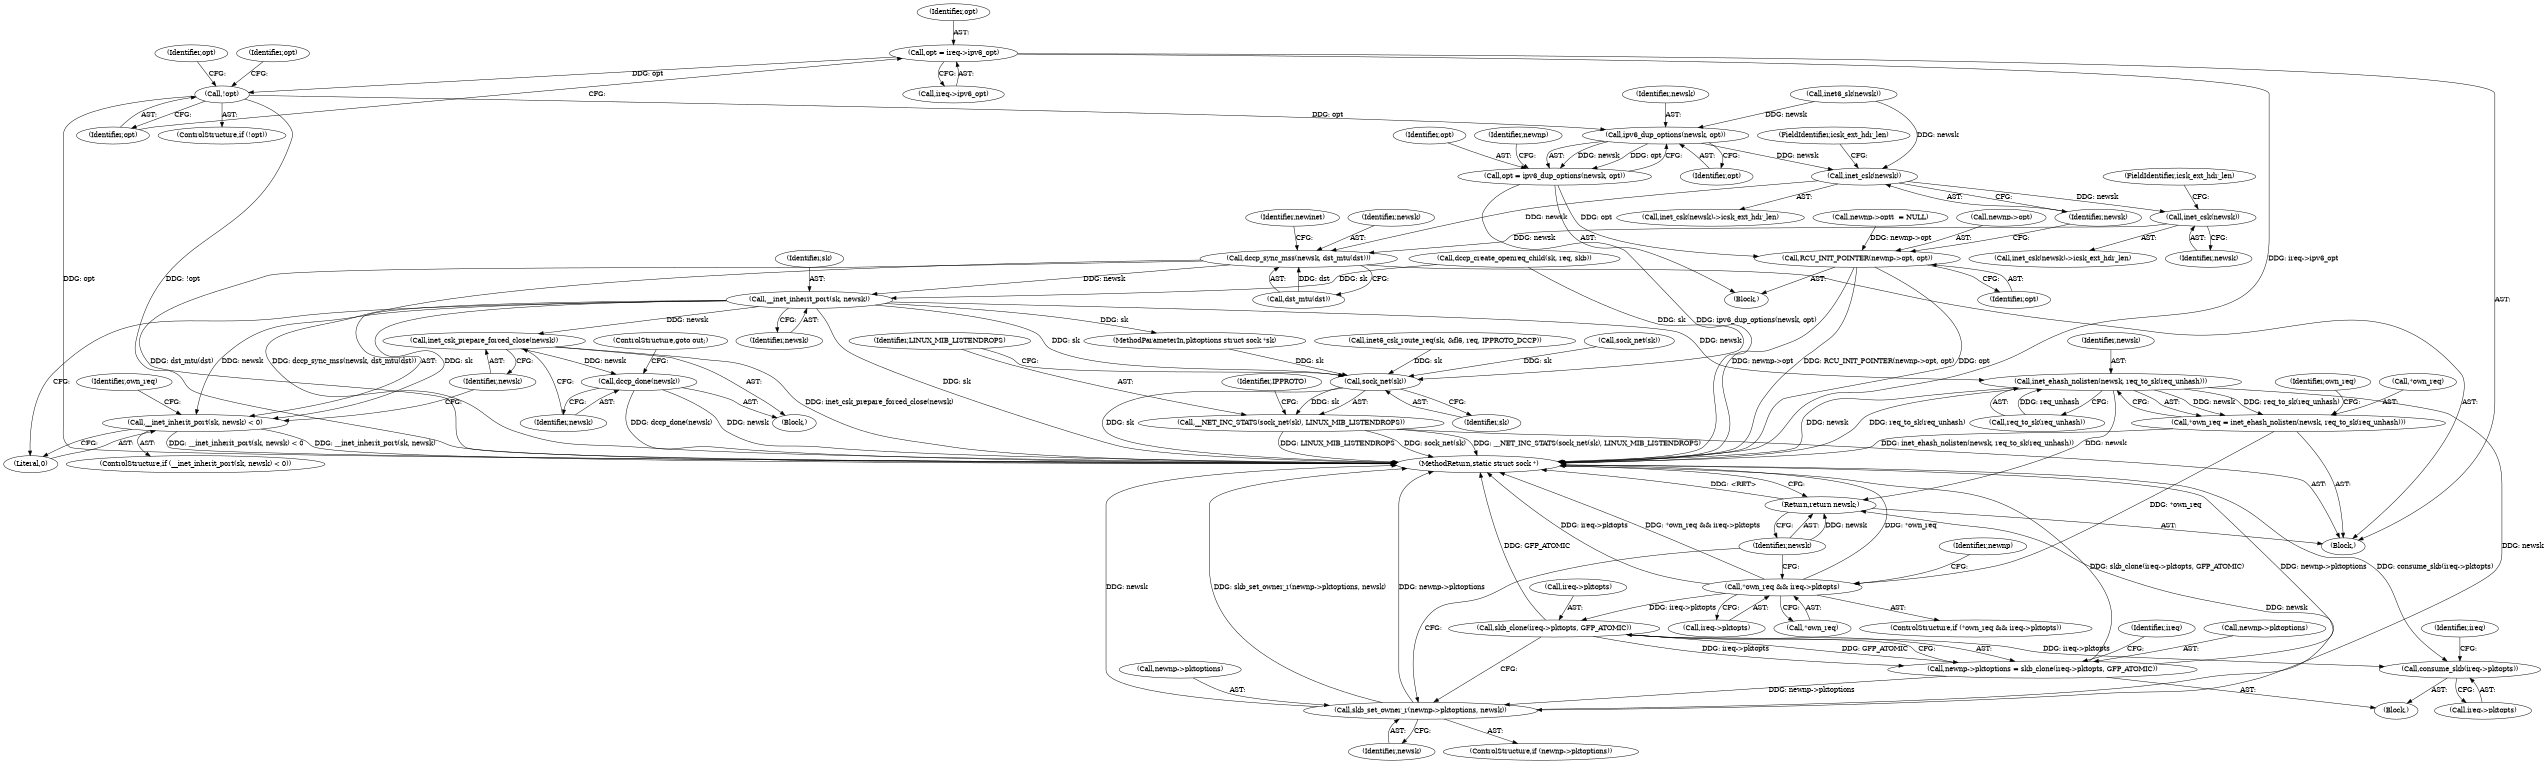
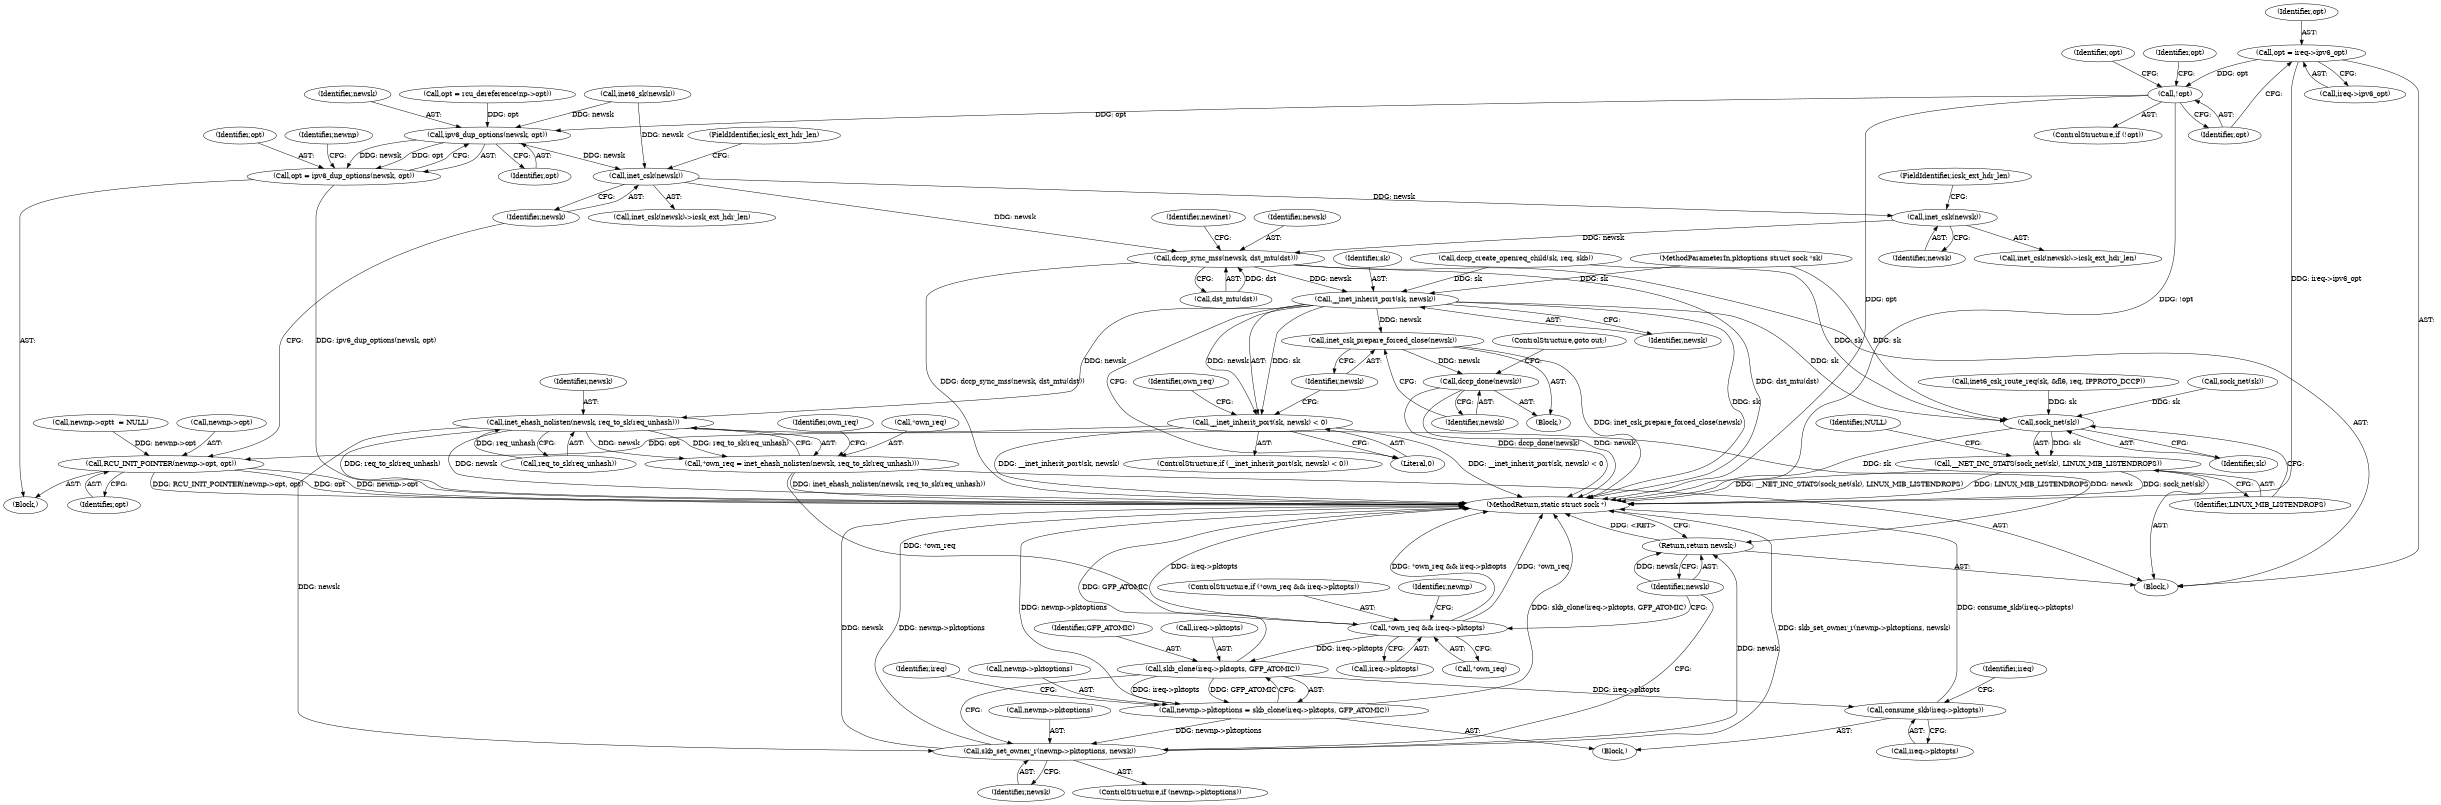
node "(Call,opt = rcu_dereference(np->opt))": added
edge "(Call,opt = ipv6_dup_options(newsk, opt))" -> "(Call,RCU_INIT_POINTER(newnp->opt, opt))": now "(Call,__inet_inherit_port(sk, newsk) < 0)" -> "(Call,RCU_INIT_POINTER(newnp->opt, opt))"
edge "(Call,__inet_inherit_port(sk, newsk))" -> "(MethodParameterIn,pktoptions struct sock *sk)": reversed
node "(Identifier,IPPROTO)": label "(Identifier,IPPROTO)" -> "(Identifier,NULL)"
edge "(MethodReturn,static struct sock *)" -> "(Call,consume_skb(ireq->pktopts))": reversed
edge "(Call,__NET_INC_STATS(sock_net(sk), LINUX_MIB_LISTENDROPS))" -> "(Identifier,LINUX_MIB_LISTENDROPS)": added, label "CFG:"
edge "(Call,*own_req && ireq->pktopts)" -> "(ControlStructure,if (*own_req && ireq->pktopts))": reversed
node "(Identifier,GFP_ATOMIC)": added
